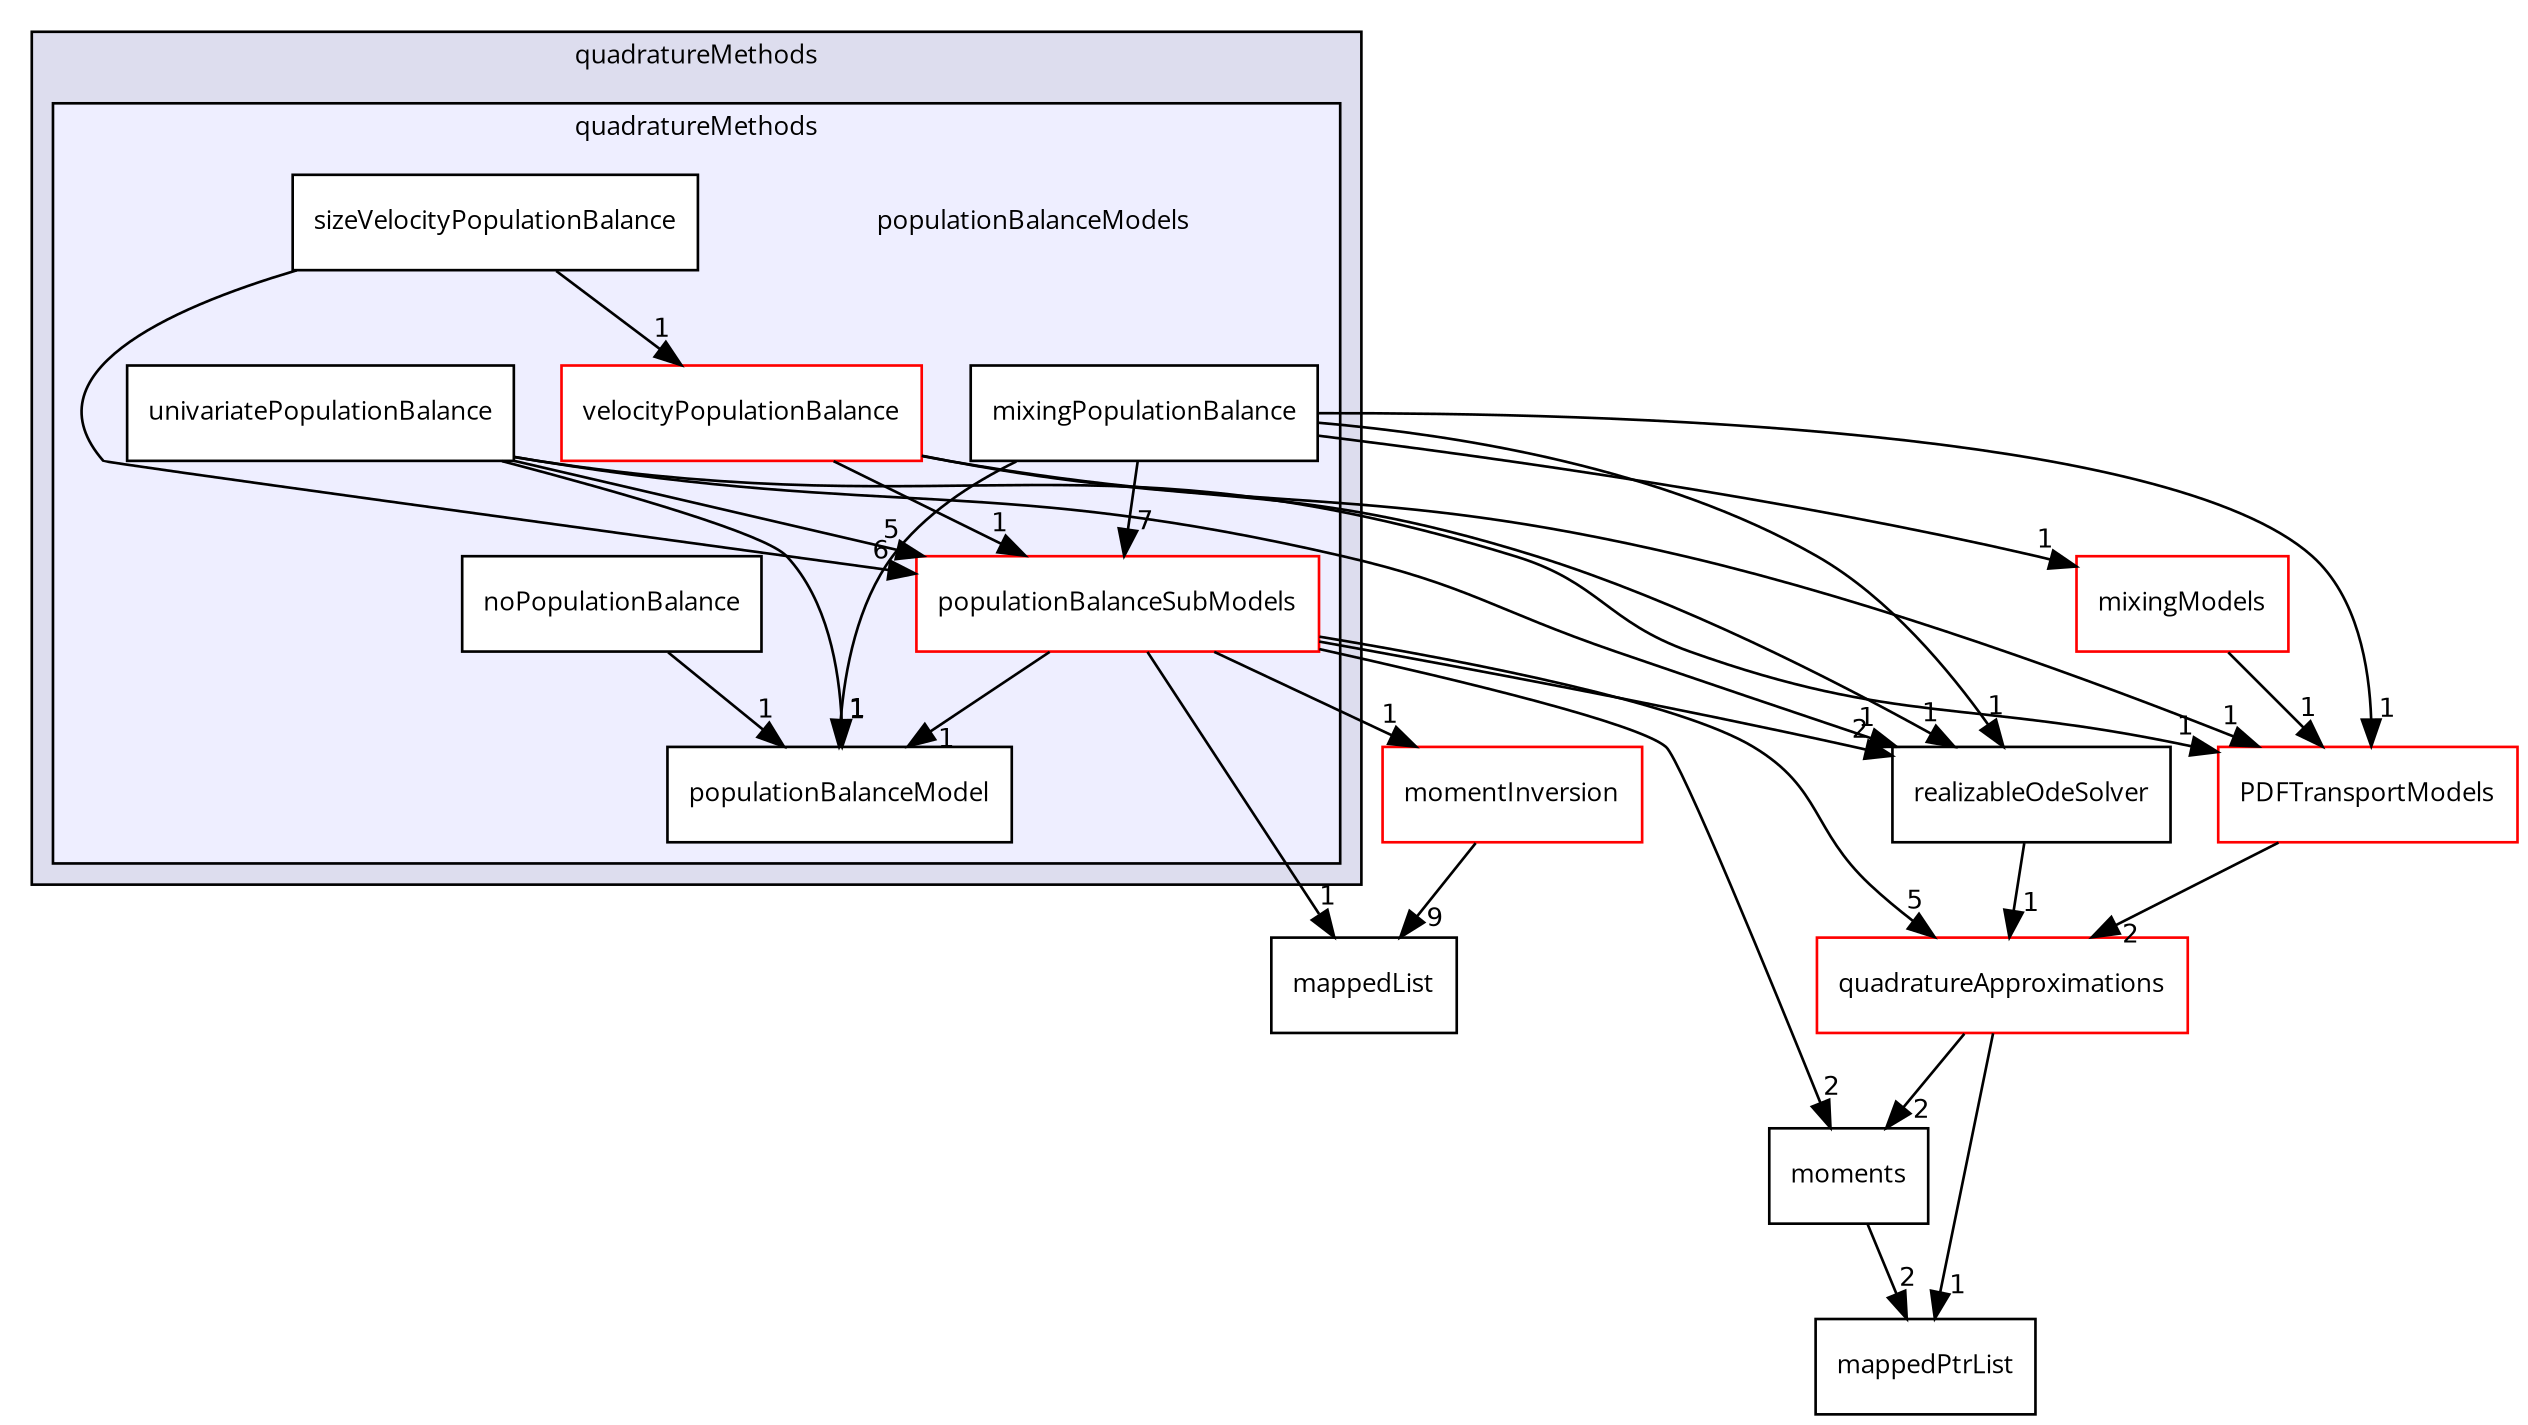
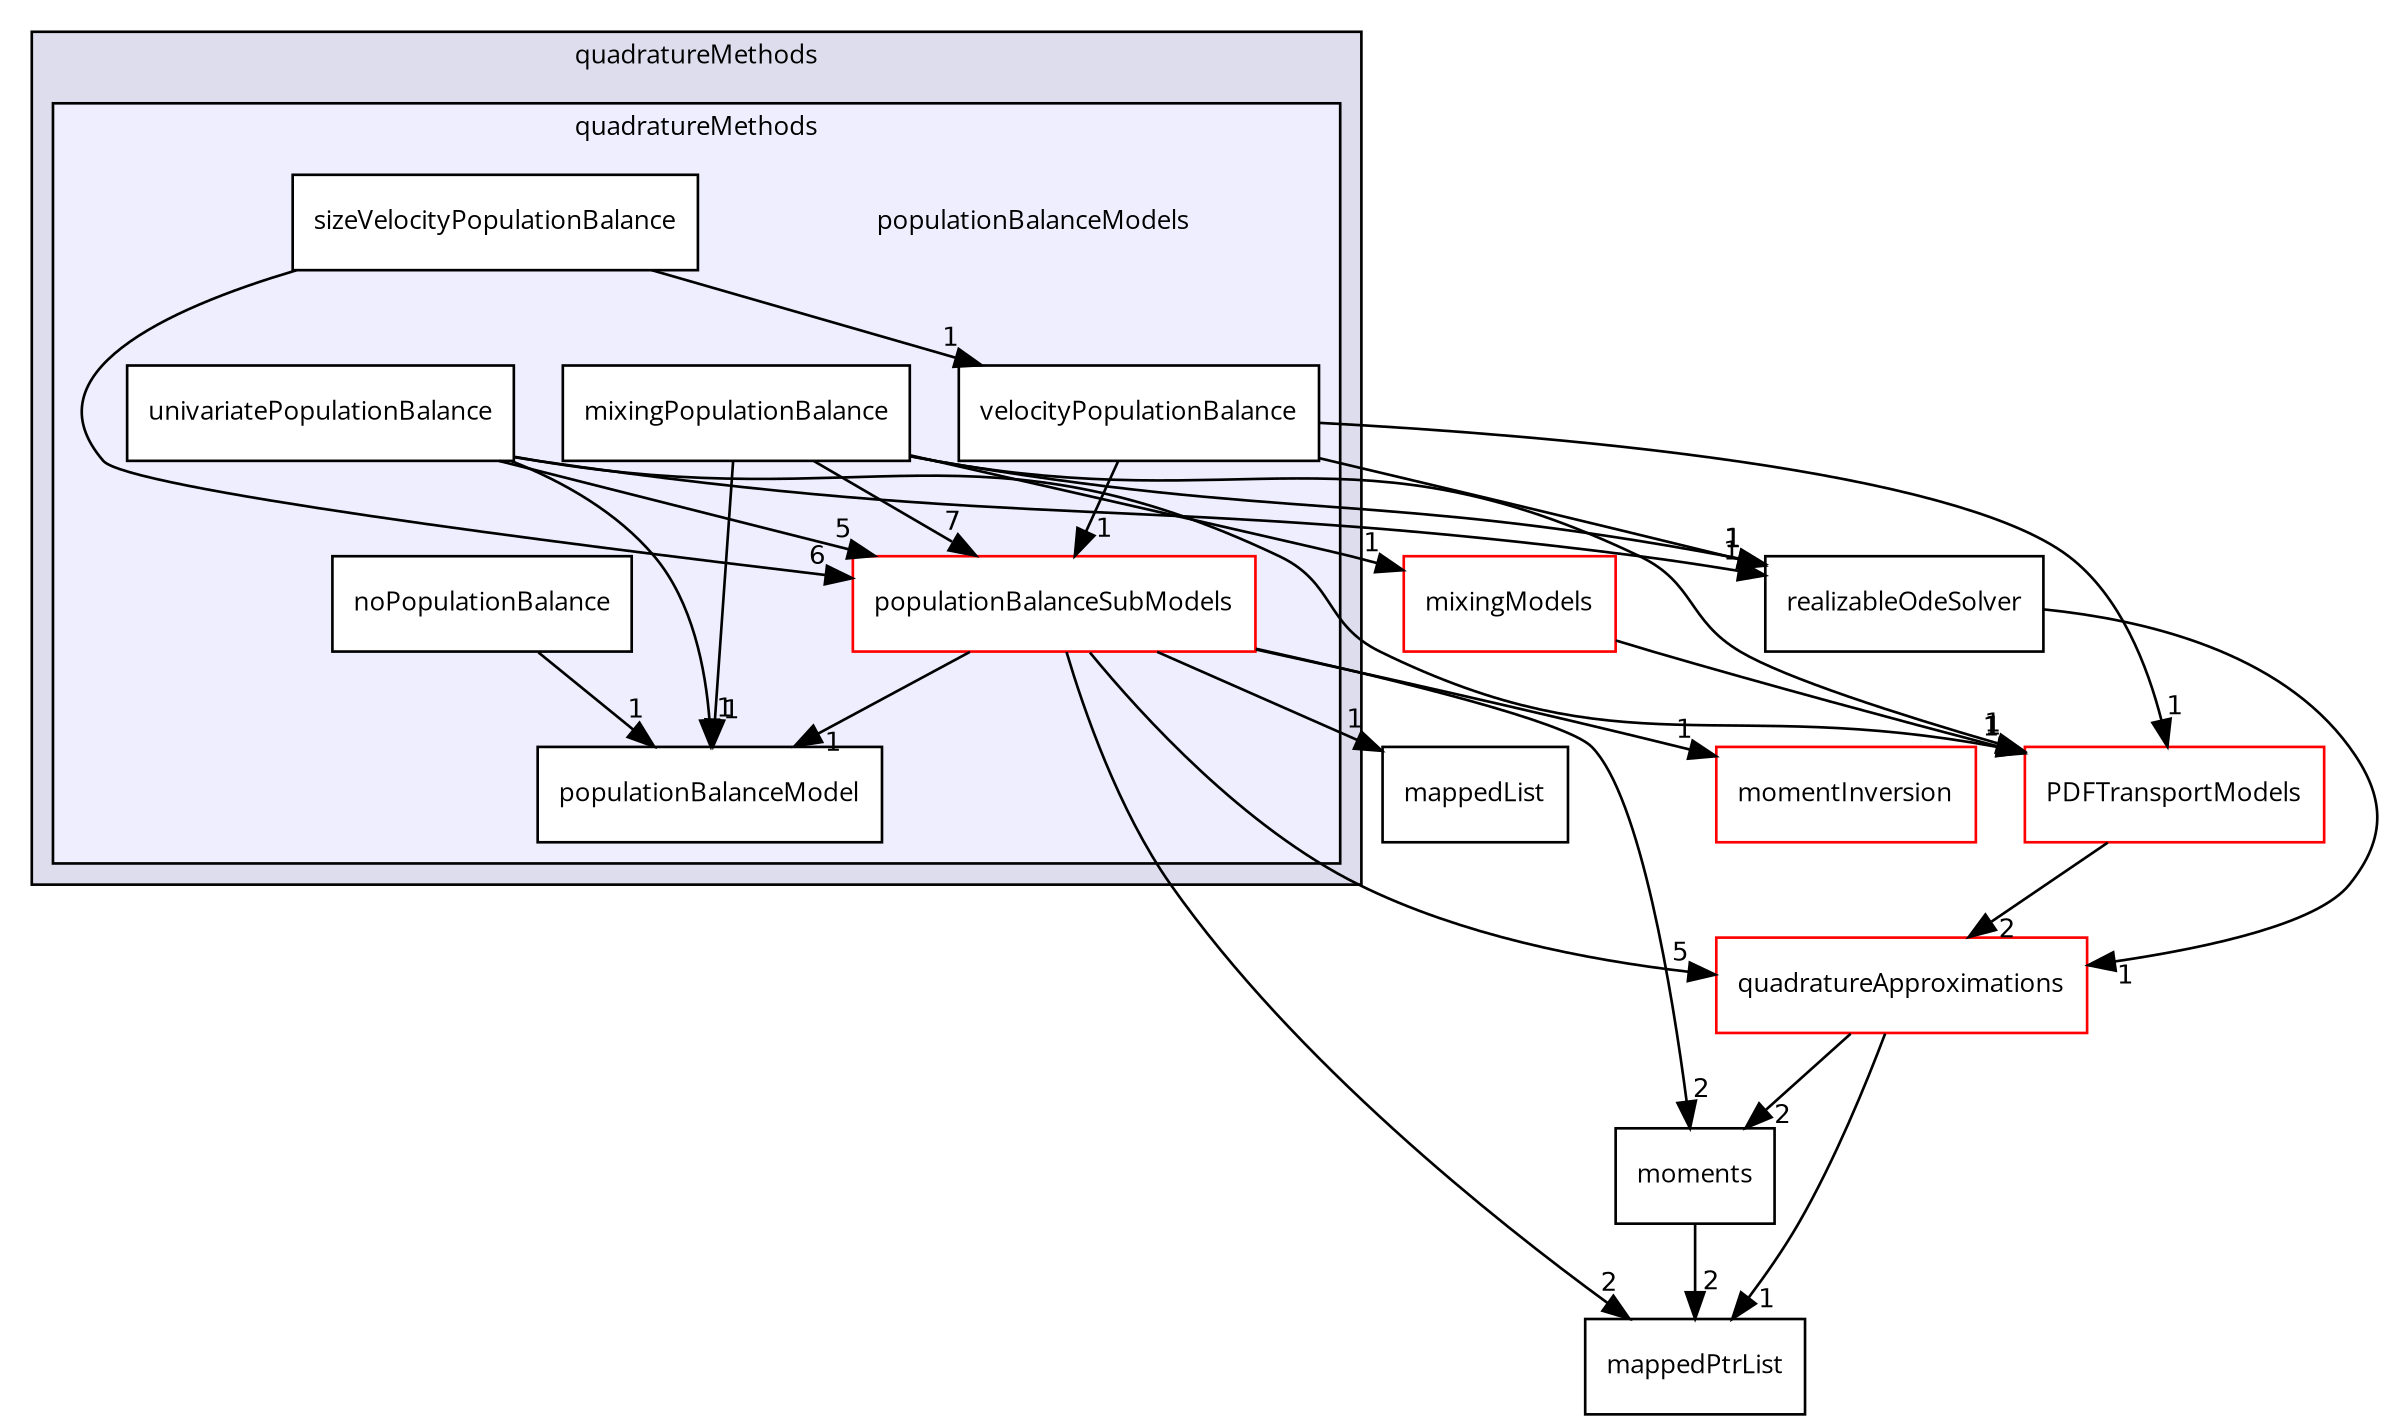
node "velocityPopulationBalance": color red -> black
edge "populationBalanceSubModels" -> "realizableOdeSolver": now "populationBalanceSubModels" -> "mappedPtrList"
edge "momentInversion" -> "mappedList": removed
